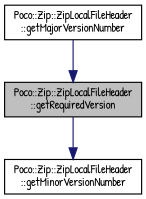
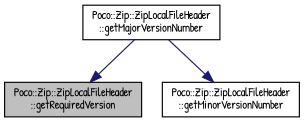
edge "Poco::Zip::ZipLocalFileHeader ::getRequiredVersion" -> "Poco::Zip::ZipLocalFileHeader ::getMinorVersionNumber": now "Poco::Zip::ZipLocalFileHeader ::getMajorVersionNumber" -> "Poco::Zip::ZipLocalFileHeader ::getMinorVersionNumber"
